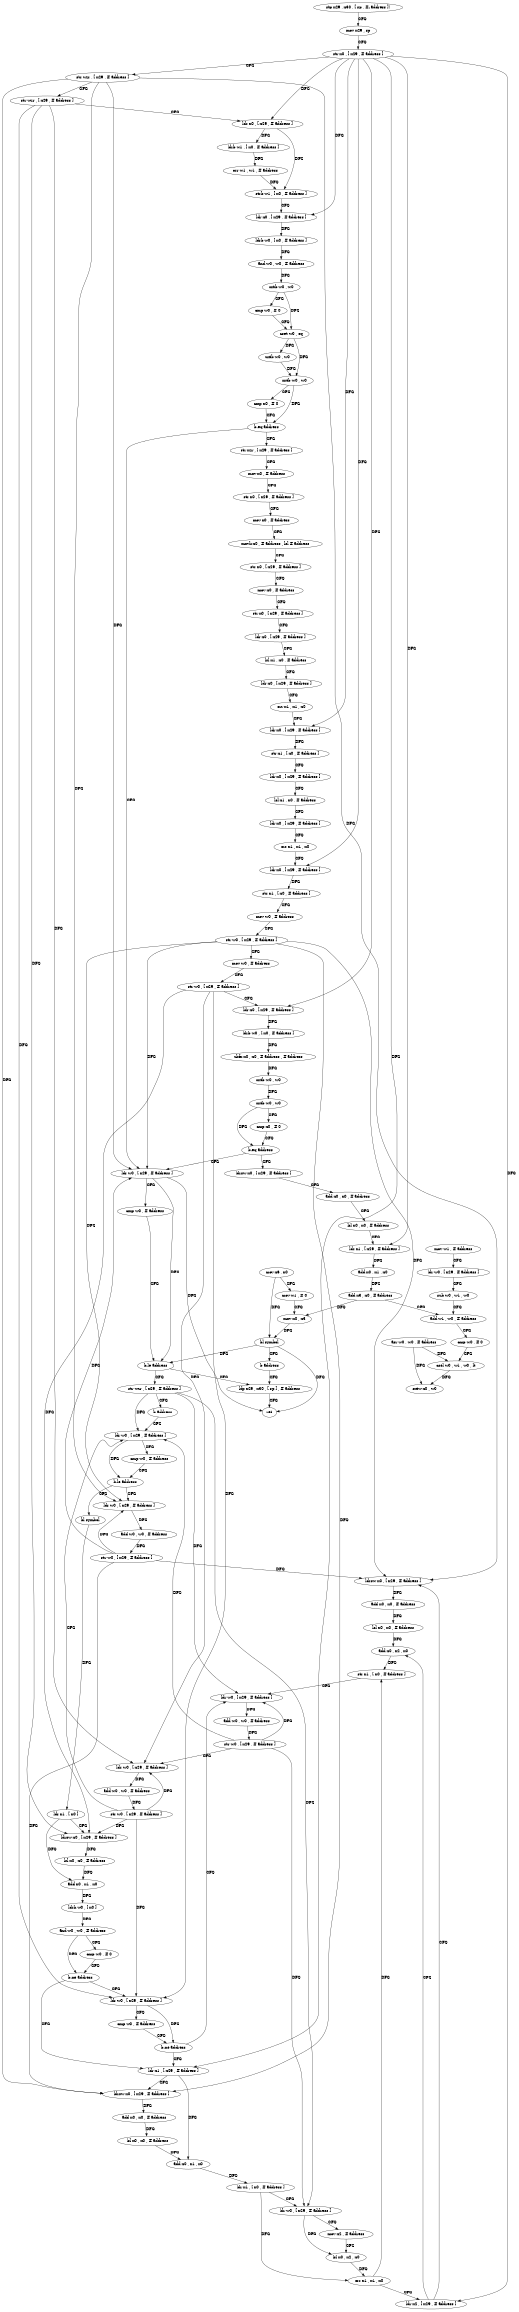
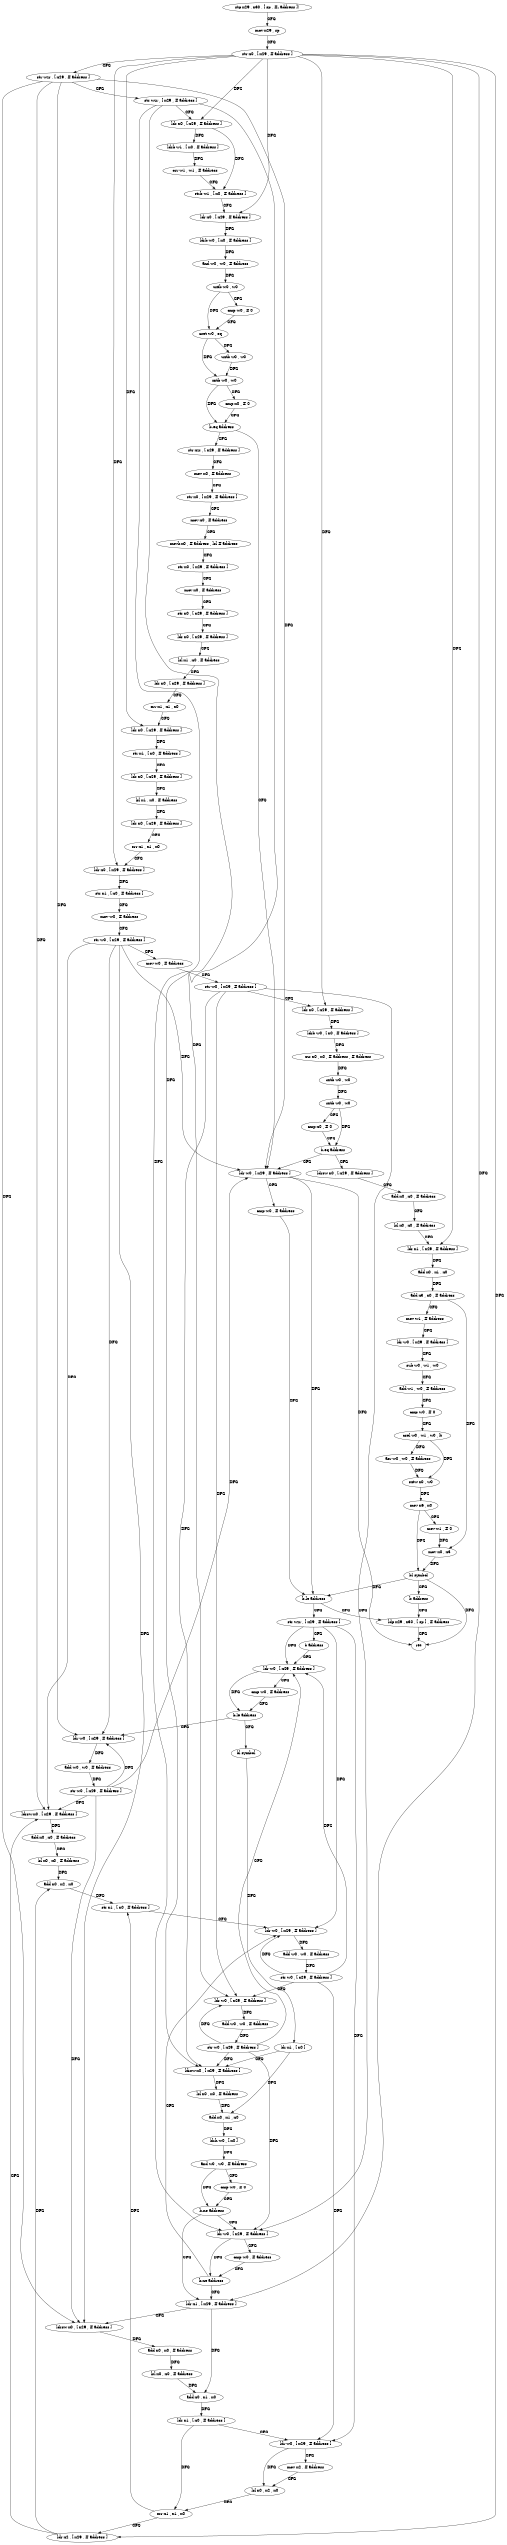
edge "orr w1 , w1 , # address" -> "strb w1 , [ x0 , # address ]": label "DFG" -> "CFG"
node "ubfx x0 , x0 , # address , # address": label "ubfx x0 , x0 , # address , # address" -> "xzr x0 , x0 , # address , # address"
edge "mov w1 , # 0" -> "mov x0 , x3": label "CFG" -> "DFG"
edge "add x3 , x0 , # address" -> "add w1 , w0 , # address": now "add x3 , x0 , # address" -> "mov w1 , # address"
edge "asr w0 , w0 , # address" -> "csel w0 , w1 , w0 , lt": reversed
edge "sxtw x0 , w0" -> "mov x6 , x0": added, label "DFG"
edge "ldr x2 , [ x29 , # address ]" -> "add x0 , x2 , x0": label "CFG" -> "DFG"
